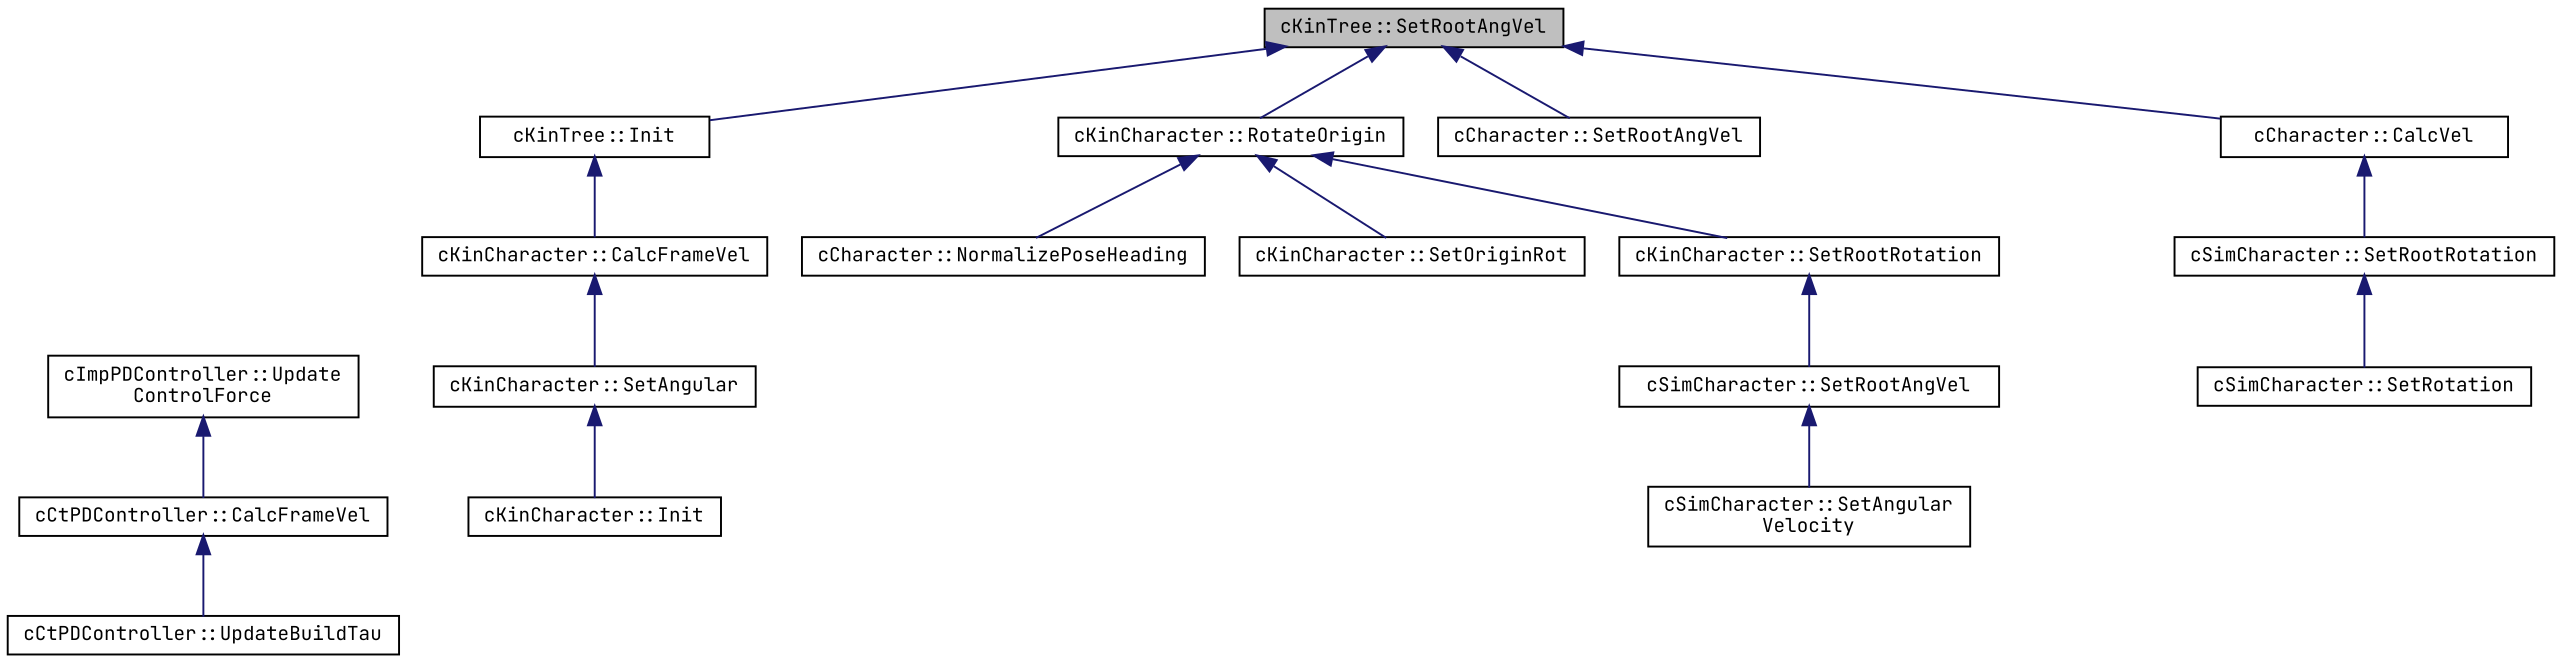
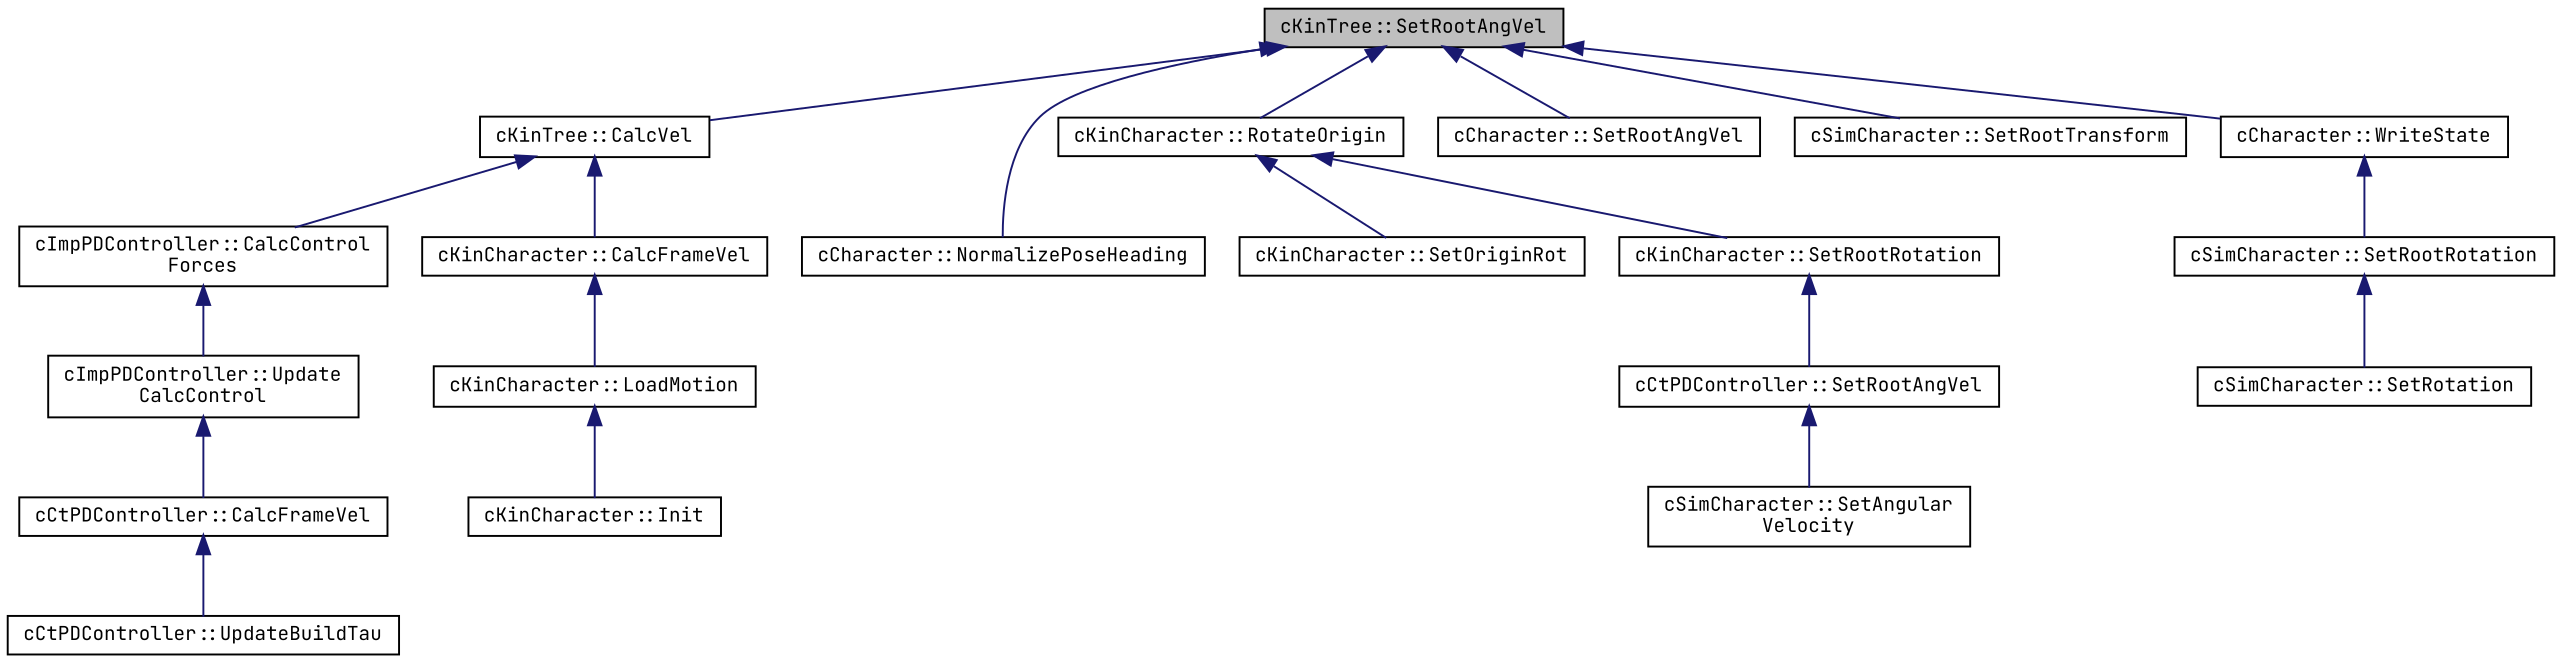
node "cKinTree::Init": label "cKinTree::Init" -> "cKinTree::CalcVel"
node "cSimCharacter::SetRootTransform": added
node "cCharacter::CalcVel": label "cCharacter::CalcVel" -> "cCharacter::WriteState"
edge "cCharacter::NormalizePoseHeading" -> "cKinCharacter::RotateOrigin": now "cCharacter::NormalizePoseHeading" -> "cKinTree::SetRootAngVel"
node "cImpPDController::CalcControl Forces": added
node "cImpPDController::Update ControlForce": label "cImpPDController::Update ControlForce" -> "cImpPDController::Update CalcControl"
node "cKinCharacter::SetAngular": label "cKinCharacter::SetAngular" -> "cKinCharacter::LoadMotion"
node "cSimCharacter::SetRootAngVel": label "cSimCharacter::SetRootAngVel" -> "cCtPDController::SetRootAngVel"
